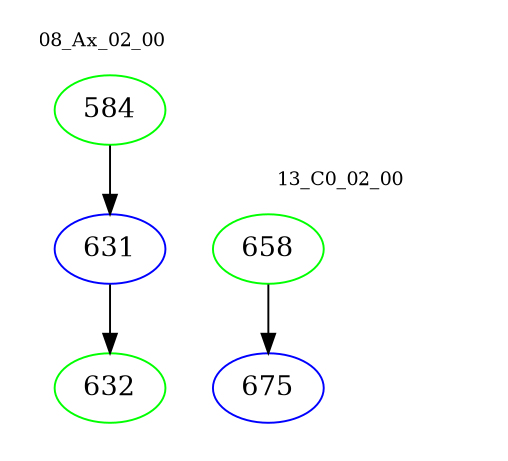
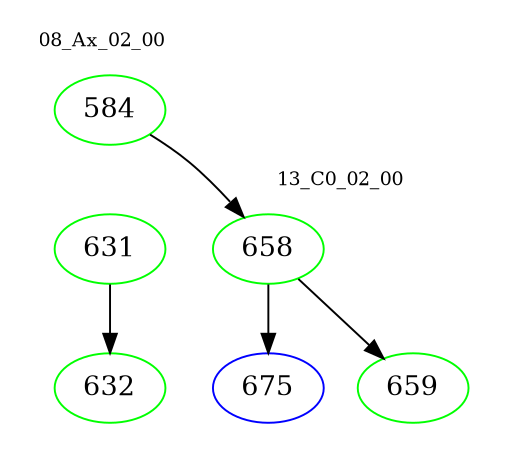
edge "584" -> "631": now "584" -> "658"
node "631": color blue -> green
node "659": added
